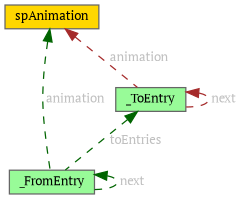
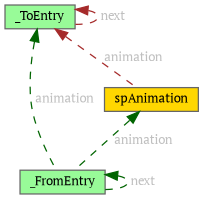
edge "_ToEntry" -> "spAnimation": reversed
edge "_FromEntry" -> "_ToEntry": label " toEntries" -> " animation"
